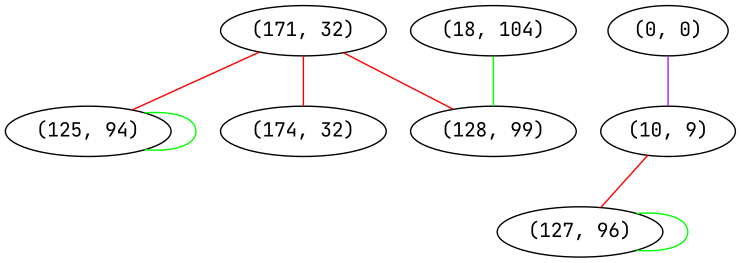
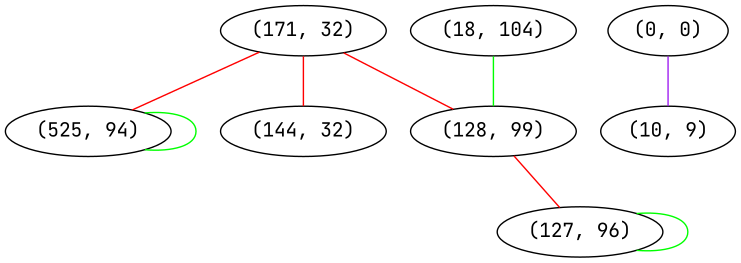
node "(125, 94)": label "(125, 94)" -> "(525, 94)"
node "(174, 32)": label "(174, 32)" -> "(144, 32)"
edge "(10, 9)" -- "(127, 96)": now "(128, 99)" -- "(127, 96)"
